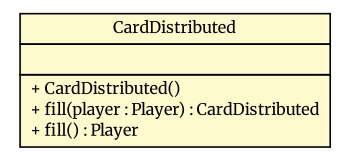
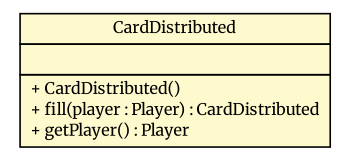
node "CardDistributed": text "+ fill() : Player" -> "+ getPlayer() : Player"
